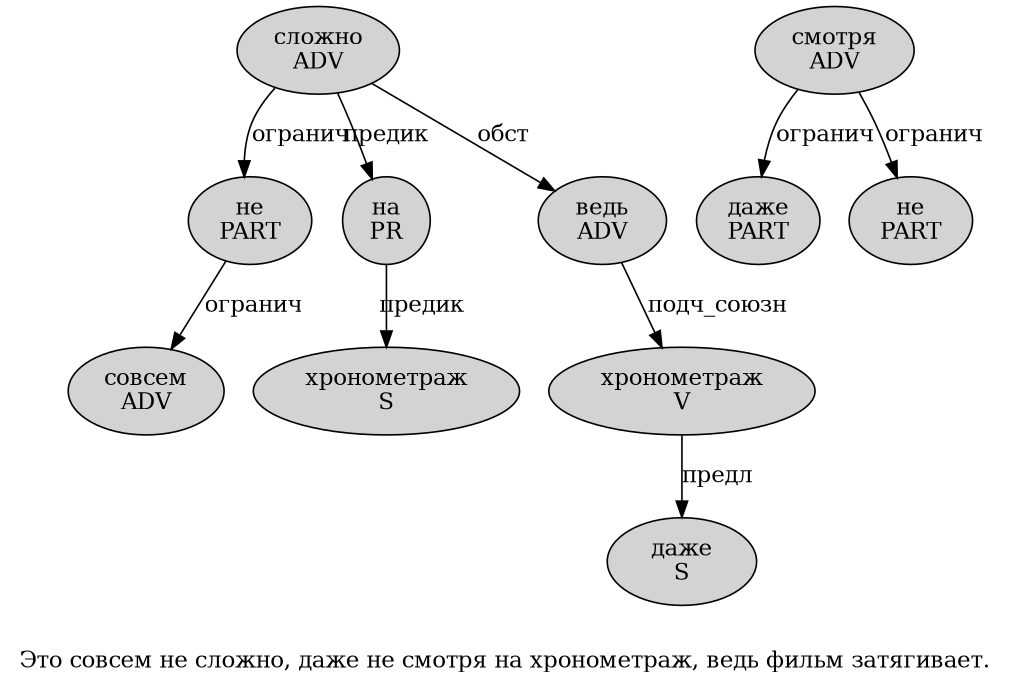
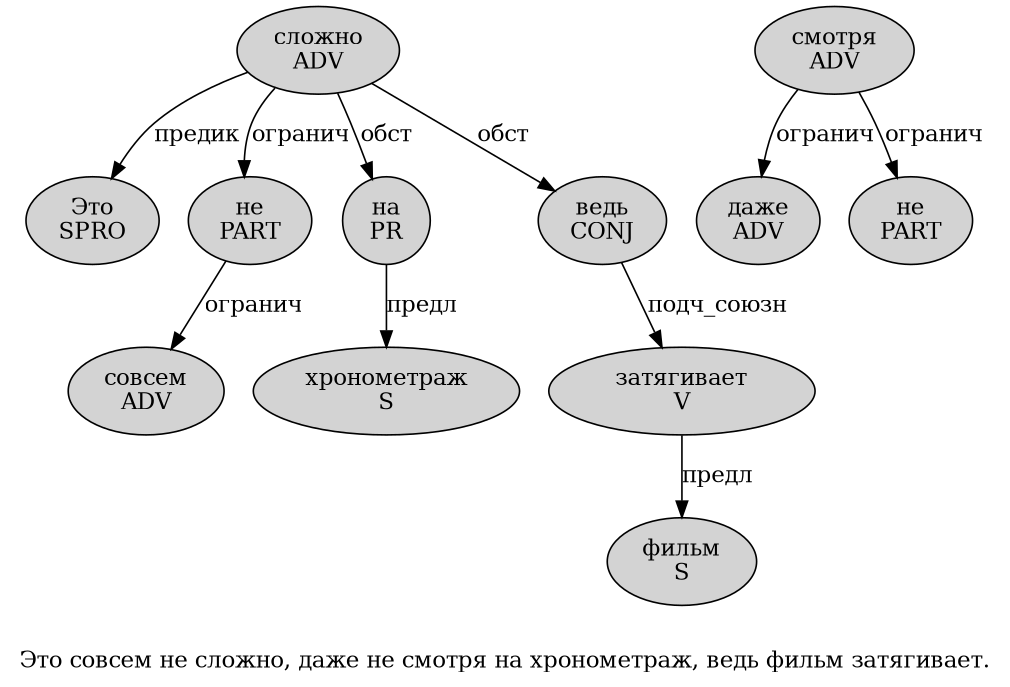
edge "сложно ADV" -> "на PR": label "предик" -> "обст"
node "Это SPRO": added
node "ведь ADV": label "ведь ADV" -> "ведь CONJ"
node "даже PART": label "даже PART" -> "даже ADV"
edge "на PR" -> "хронометраж S": label "предик" -> "предл"
node "хронометраж V": label "хронометраж V" -> "затягивает V"
node "даже S": label "даже S" -> "фильм S"
